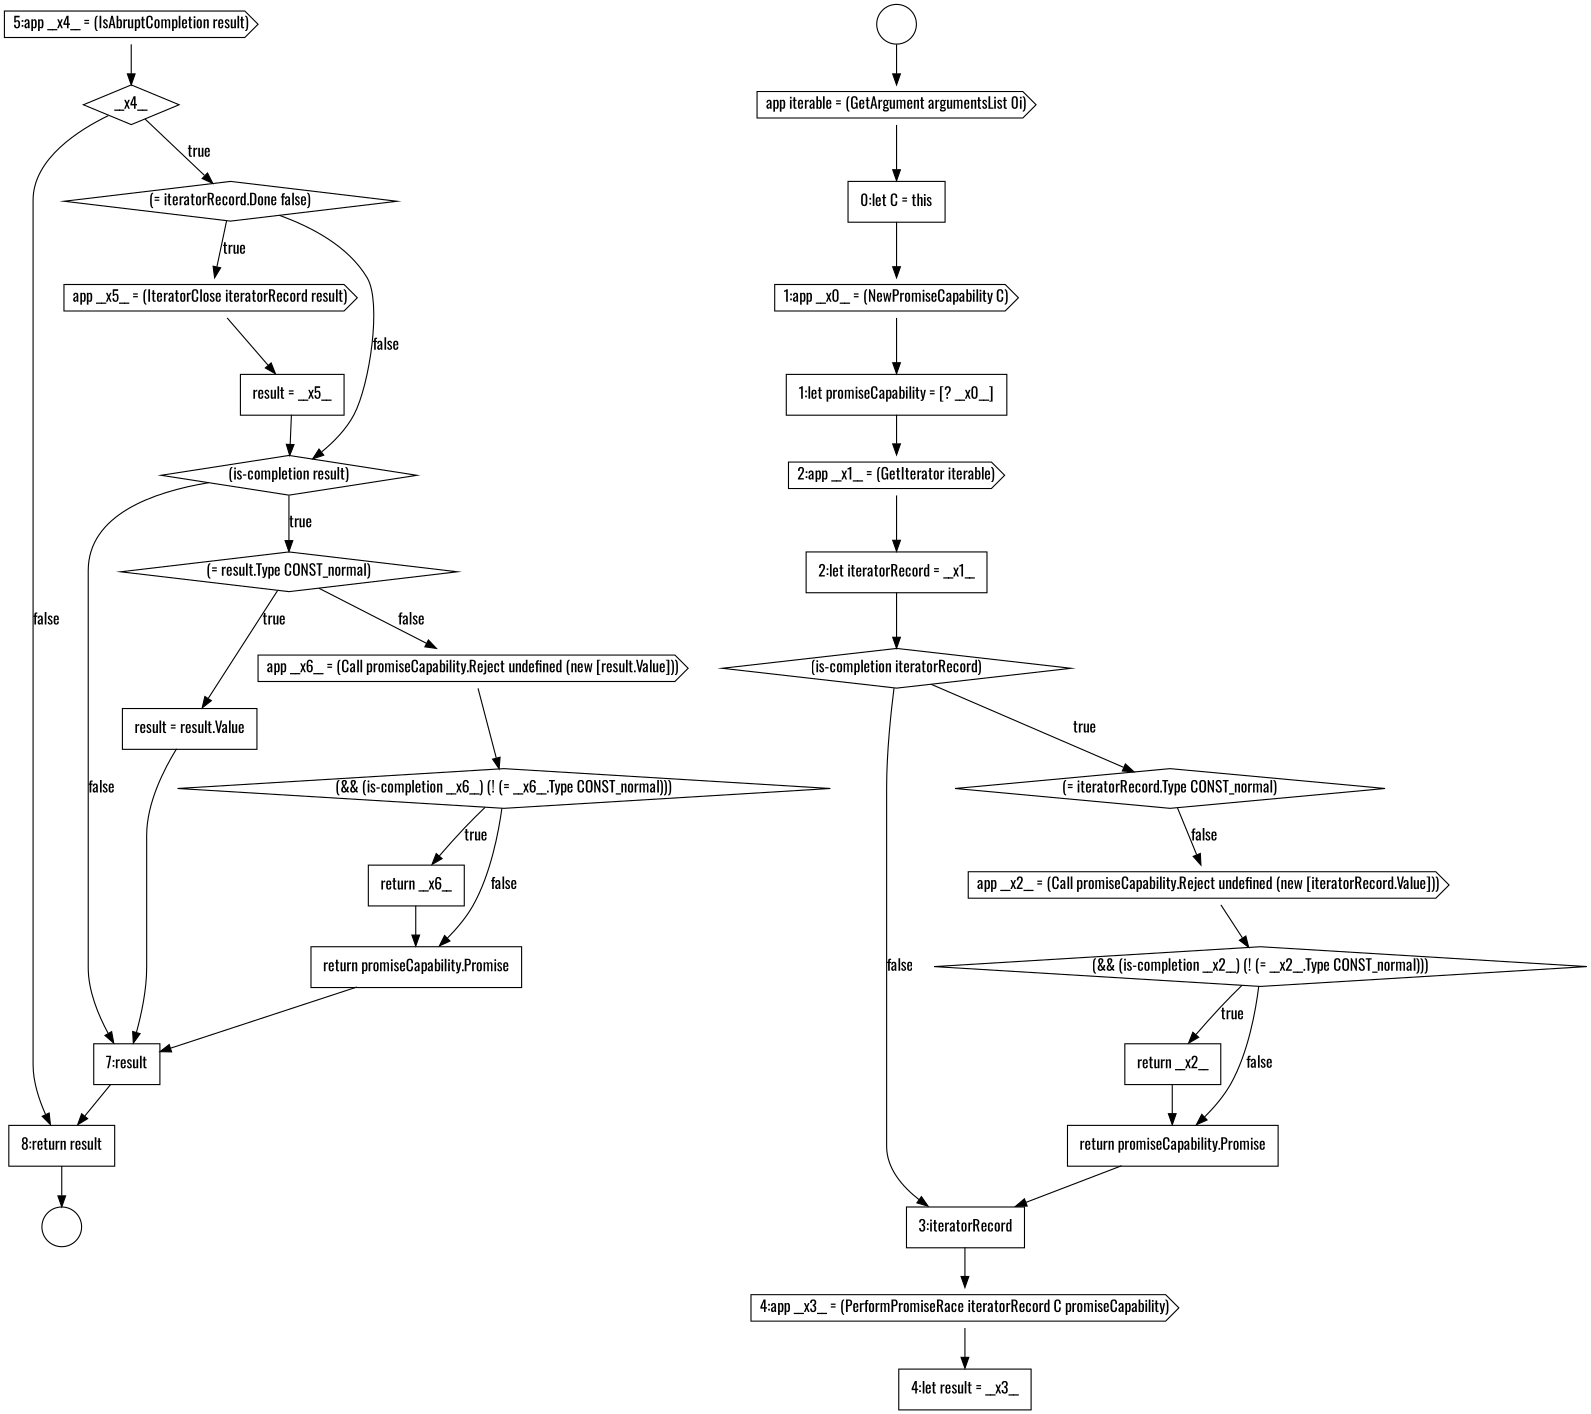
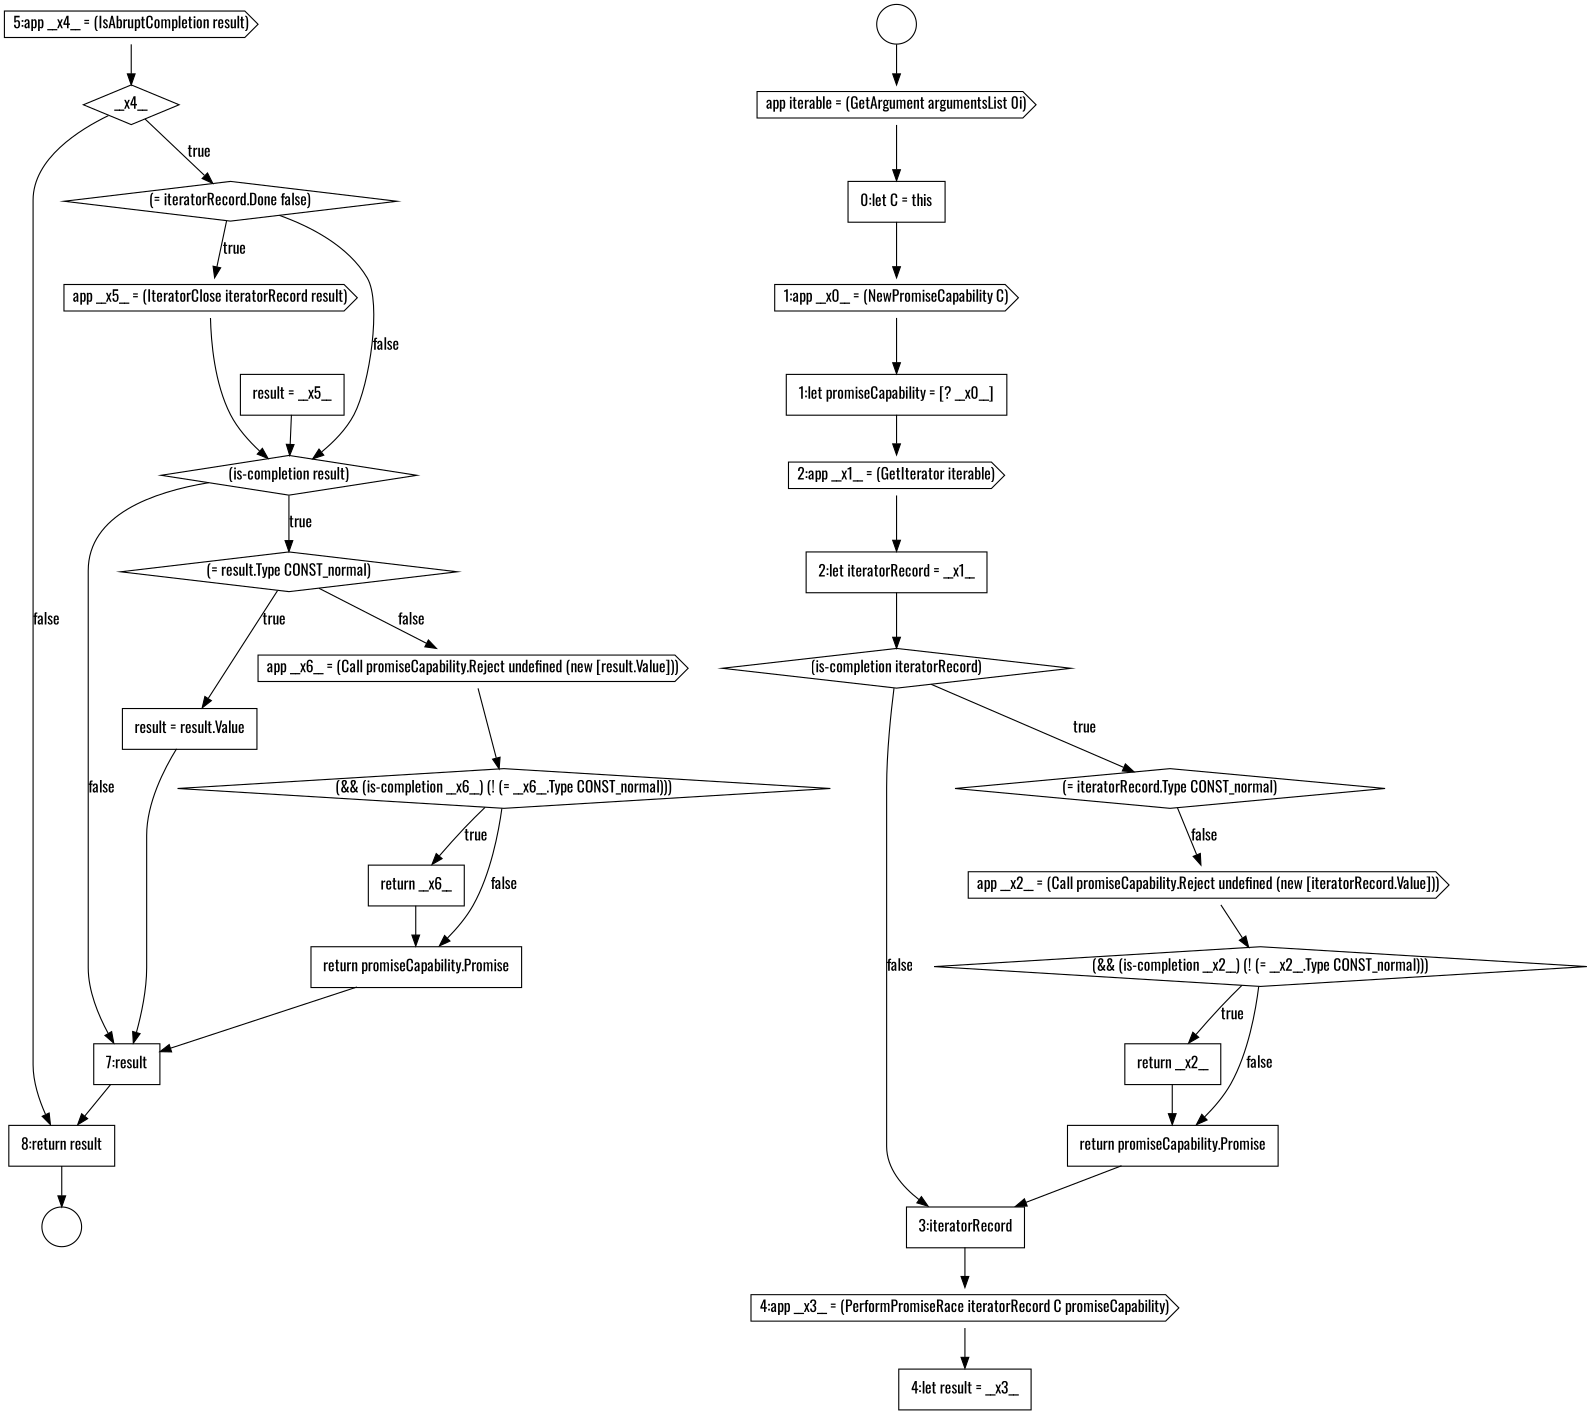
edge "app __x5__ = (IteratorClose iteratorRecord result)" -> "result = __x5__": now "app __x5__ = (IteratorClose iteratorRecord result)" -> "(is-completion result)"
